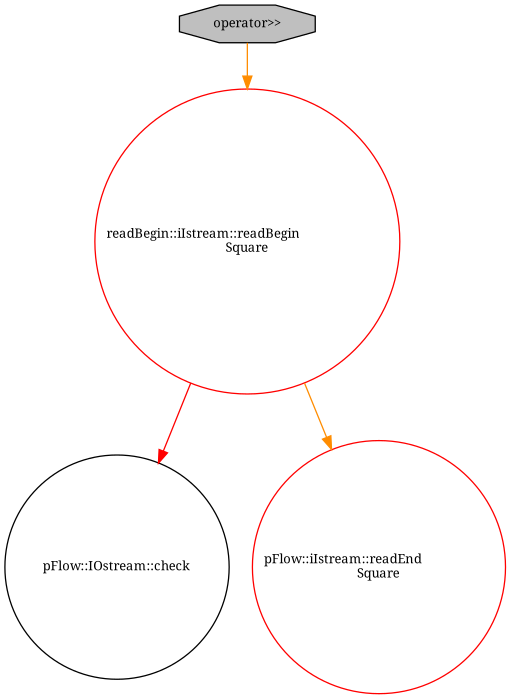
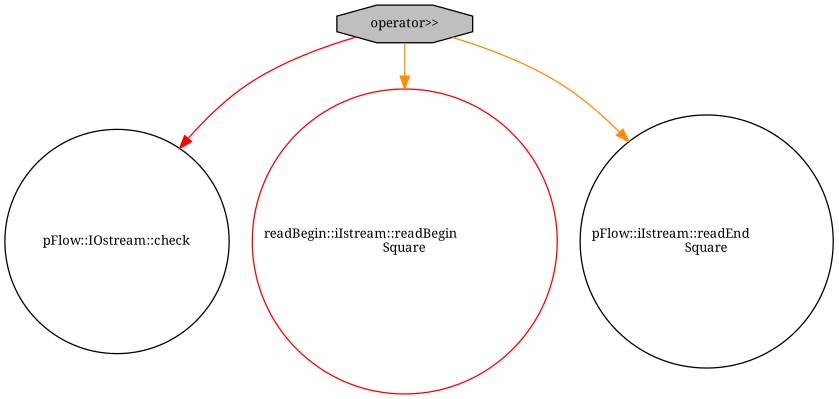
edge "readBegin::iIstream::readBegin Square" -> "pFlow::iIstream::readEnd Square": now "operator>>" -> "pFlow::iIstream::readEnd Square"
edge "readBegin::iIstream::readBegin Square" -> "pFlow::IOstream::check": now "operator>>" -> "pFlow::IOstream::check"
node "pFlow::iIstream::readEnd Square": color red -> black
